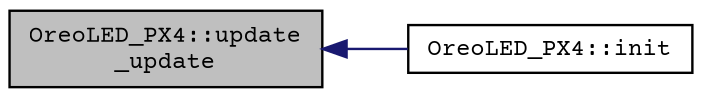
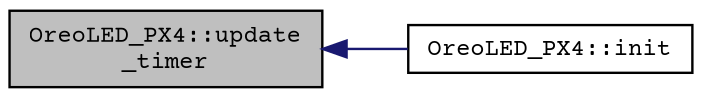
node "OreoLED_PX4::update _update": label "OreoLED_PX4::update _update" -> "OreoLED_PX4::update _timer"
